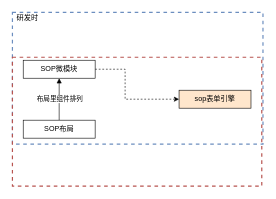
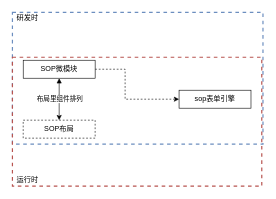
node "sop表单引擎": fillcolor #ffe6cc -> #ffffff
edge "SOP布局" -> "SOP微模块": arrowhead none -> classic
node "SOP布局": style solid -> dashed
node "运行时": added
